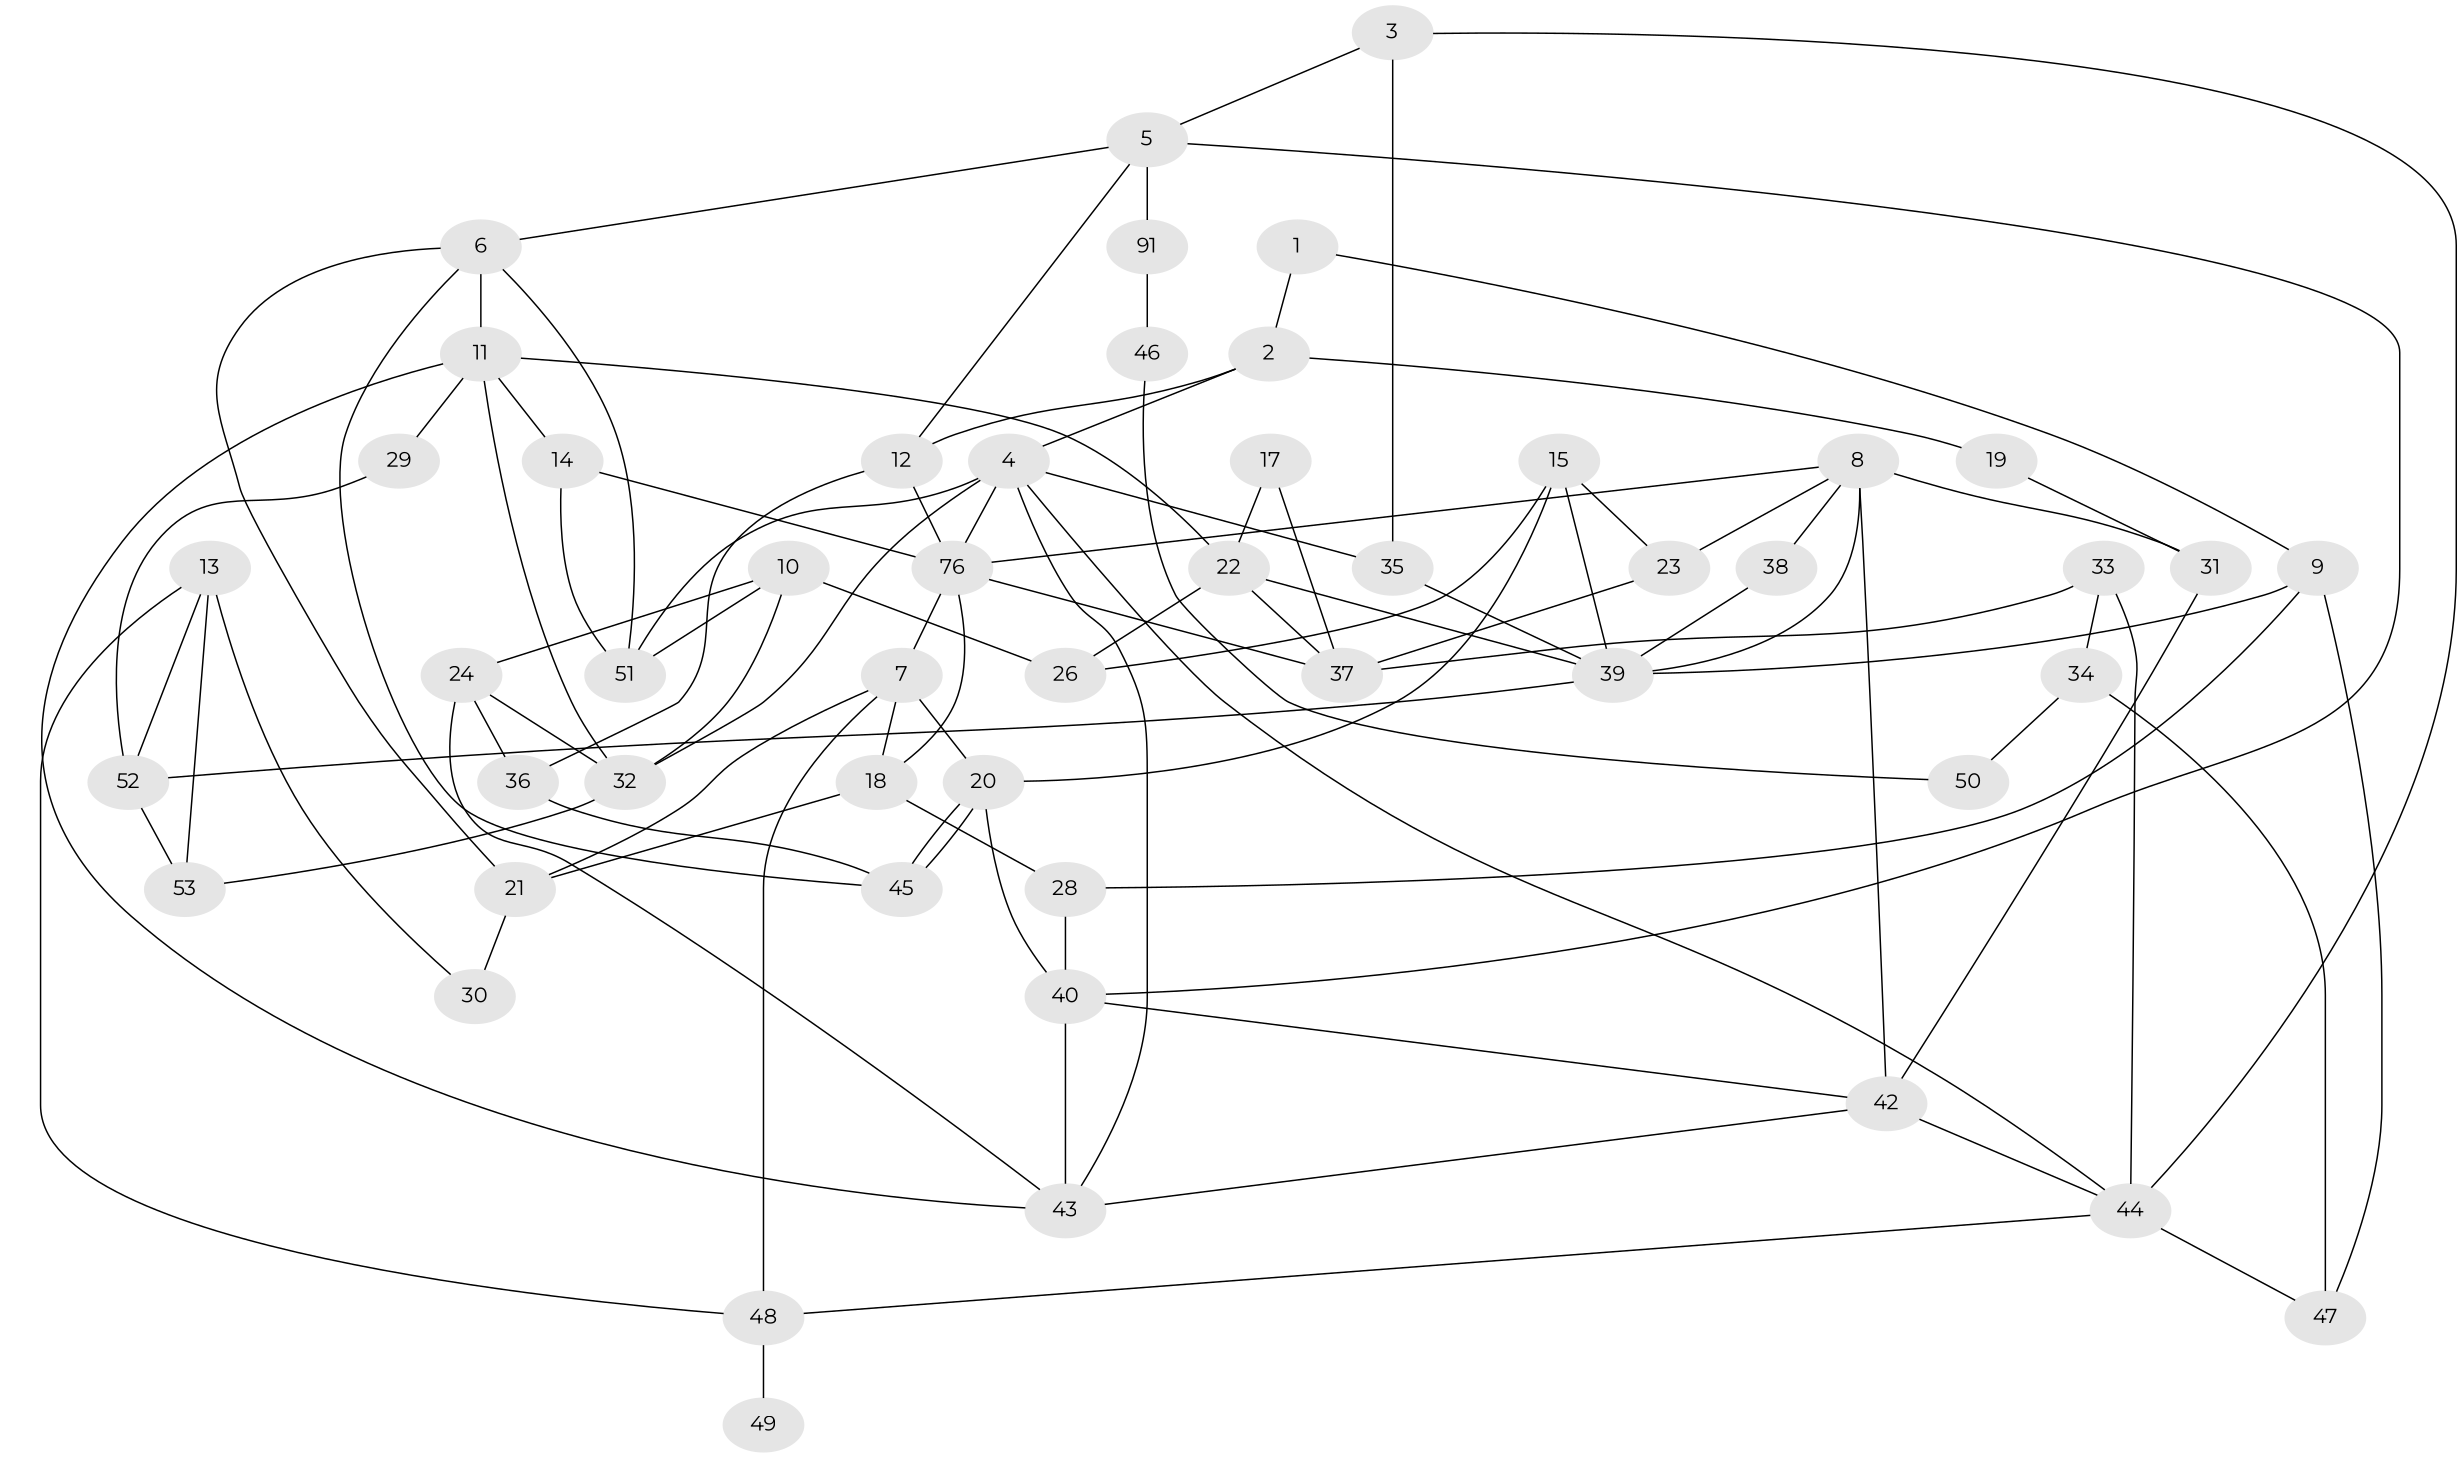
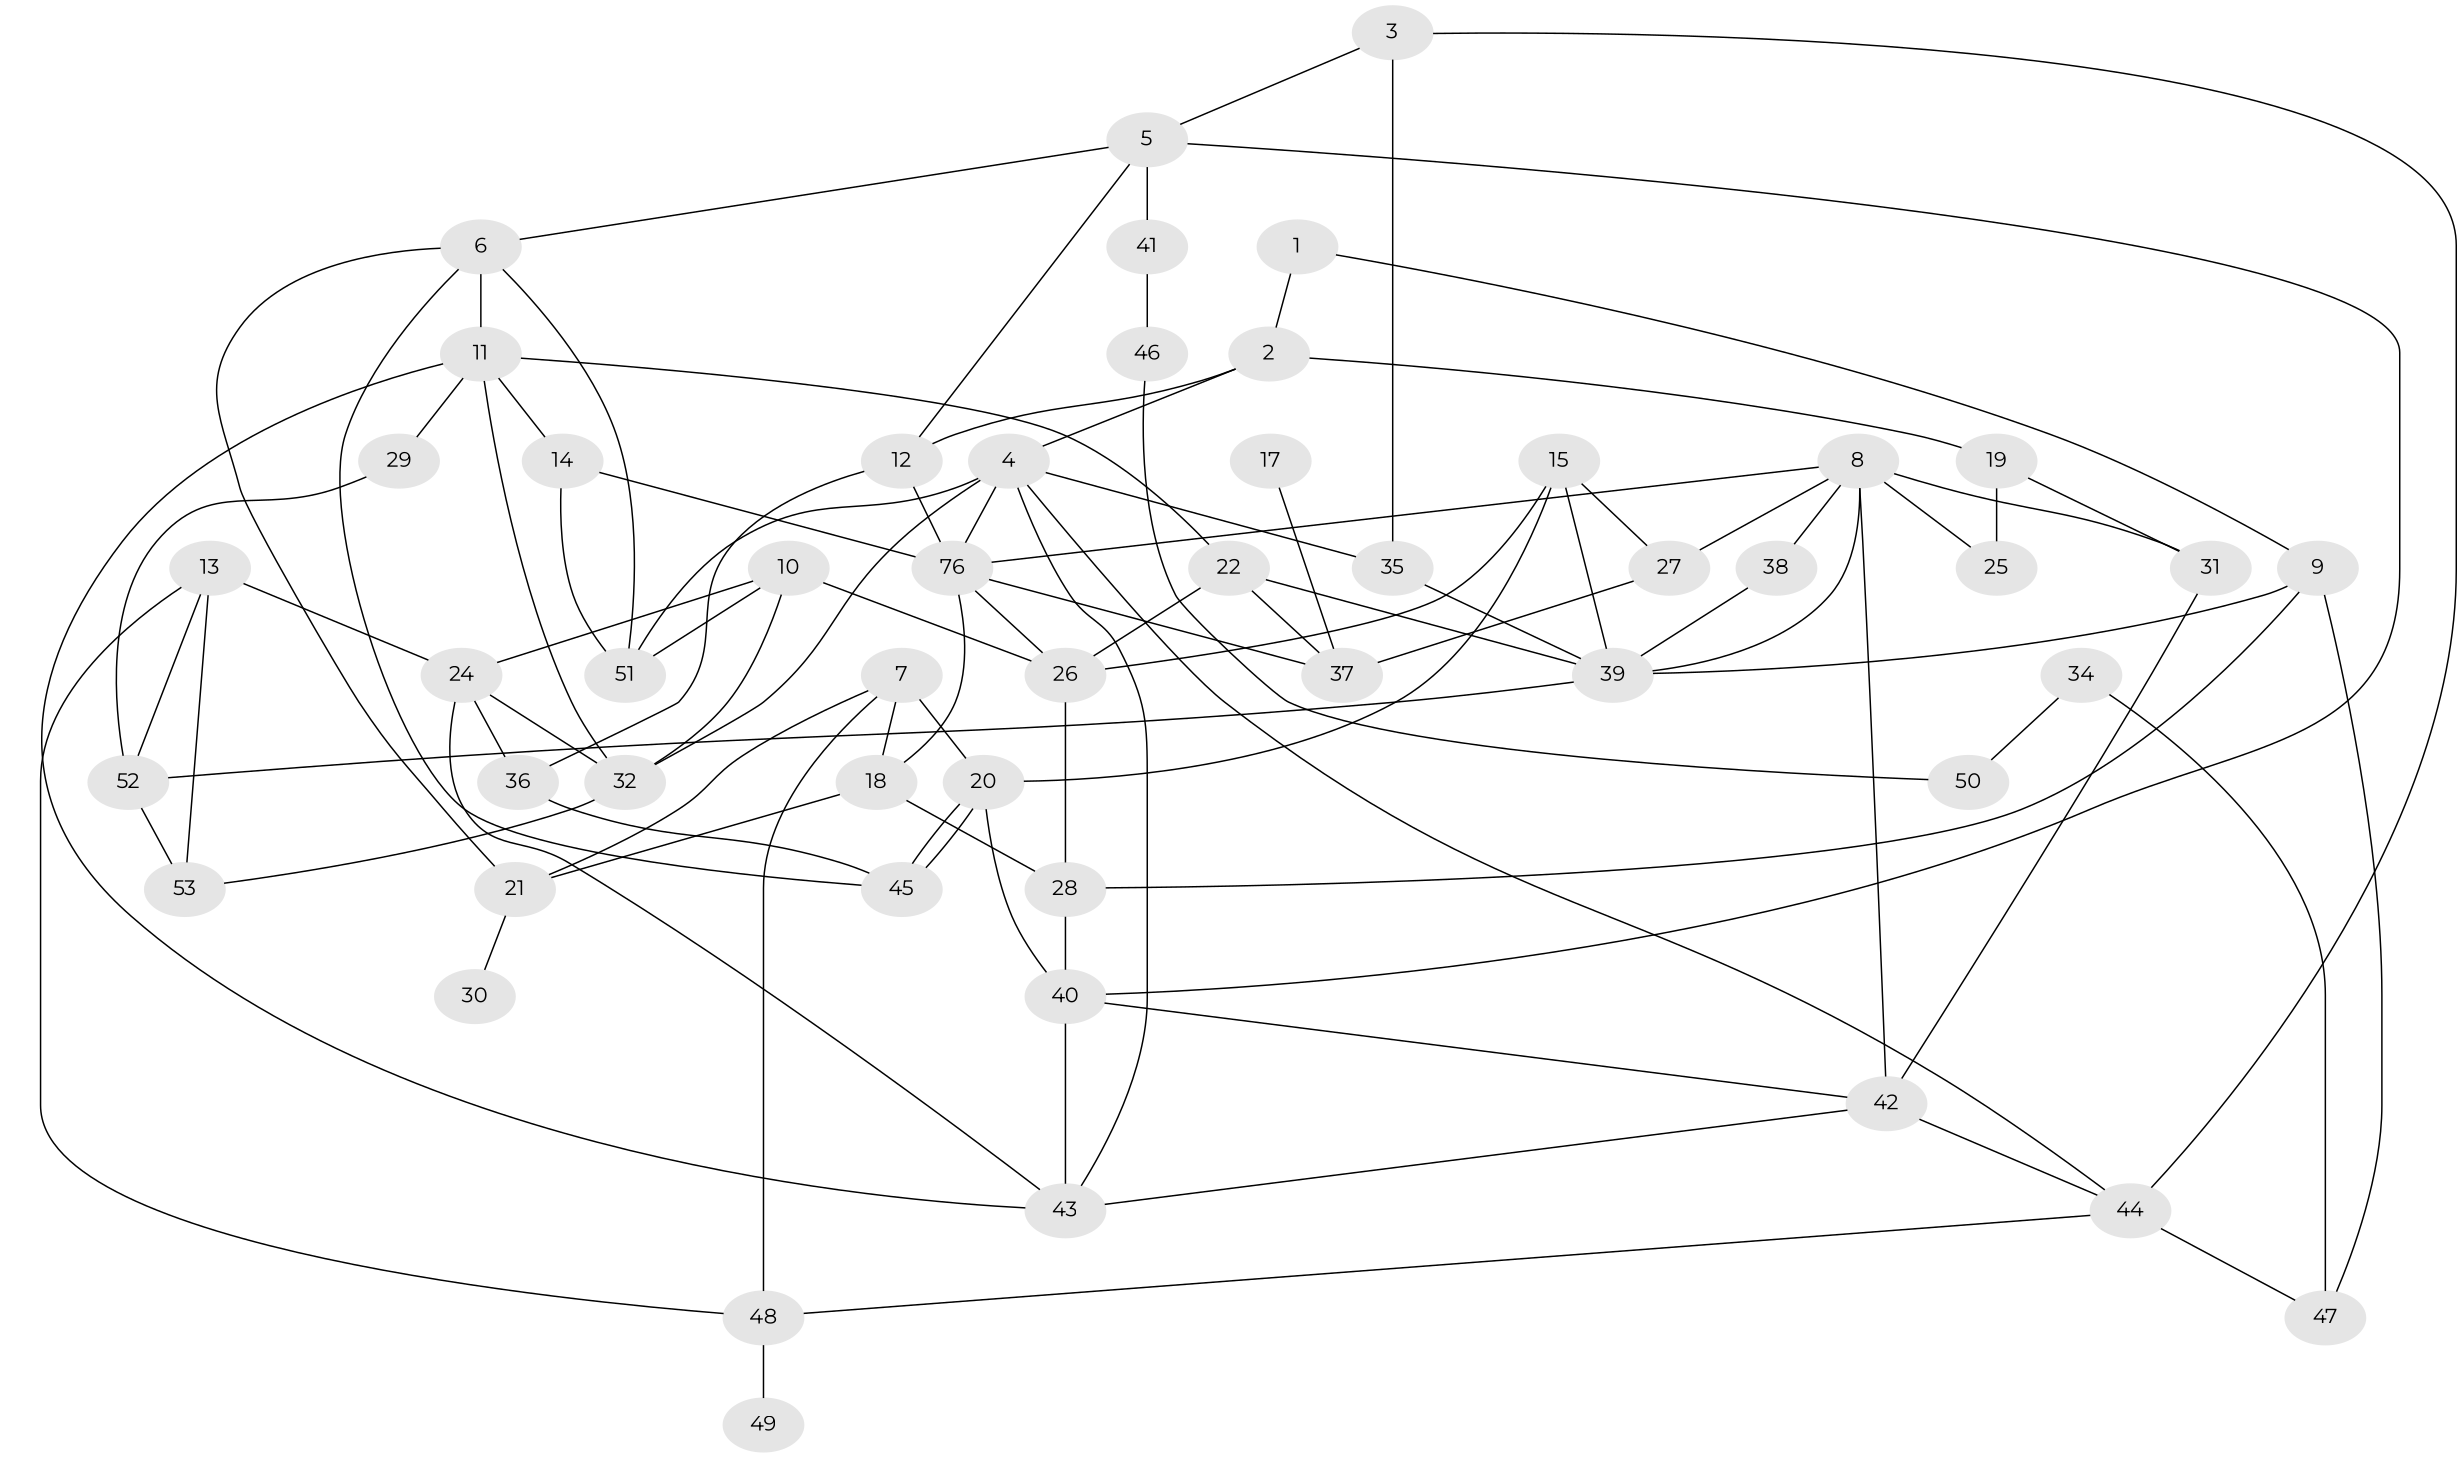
node "91": label "91" -> "41"
edge "17" -- "22": removed
node "23": label "23" -> "27"
node "25": added
node "33": removed
edge "76" -- "7": now "76" -- "26"
edge "26" -- "28": added
edge "13" -- "30": now "13" -- "24"
